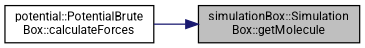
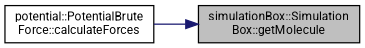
node "potential::PotentialBrute Box::calculateForces": label "potential::PotentialBrute Box::calculateForces" -> "potential::PotentialBrute Force::calculateForces"
